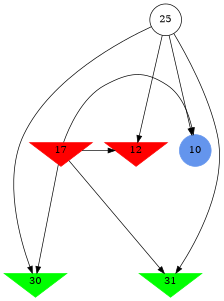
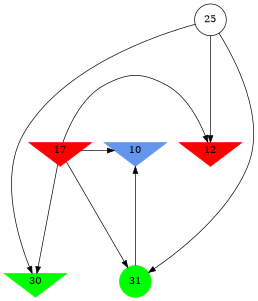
edge "25" -> "10": now "31" -> "10"
node "10": shape circle -> invtriangle
node "31": shape invtriangle -> circle
